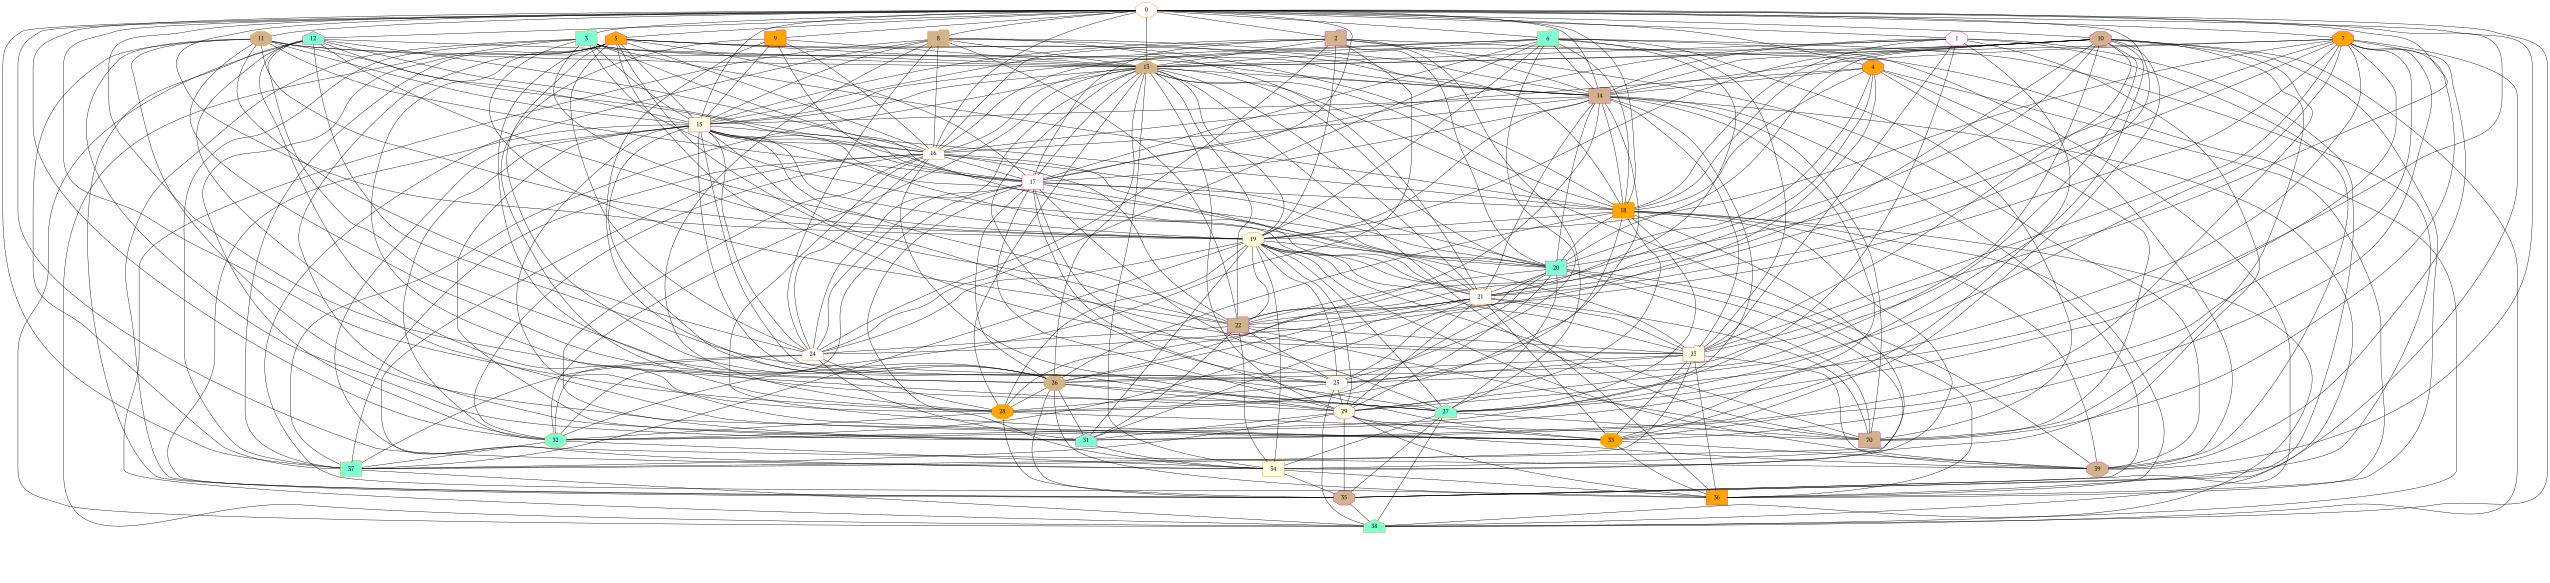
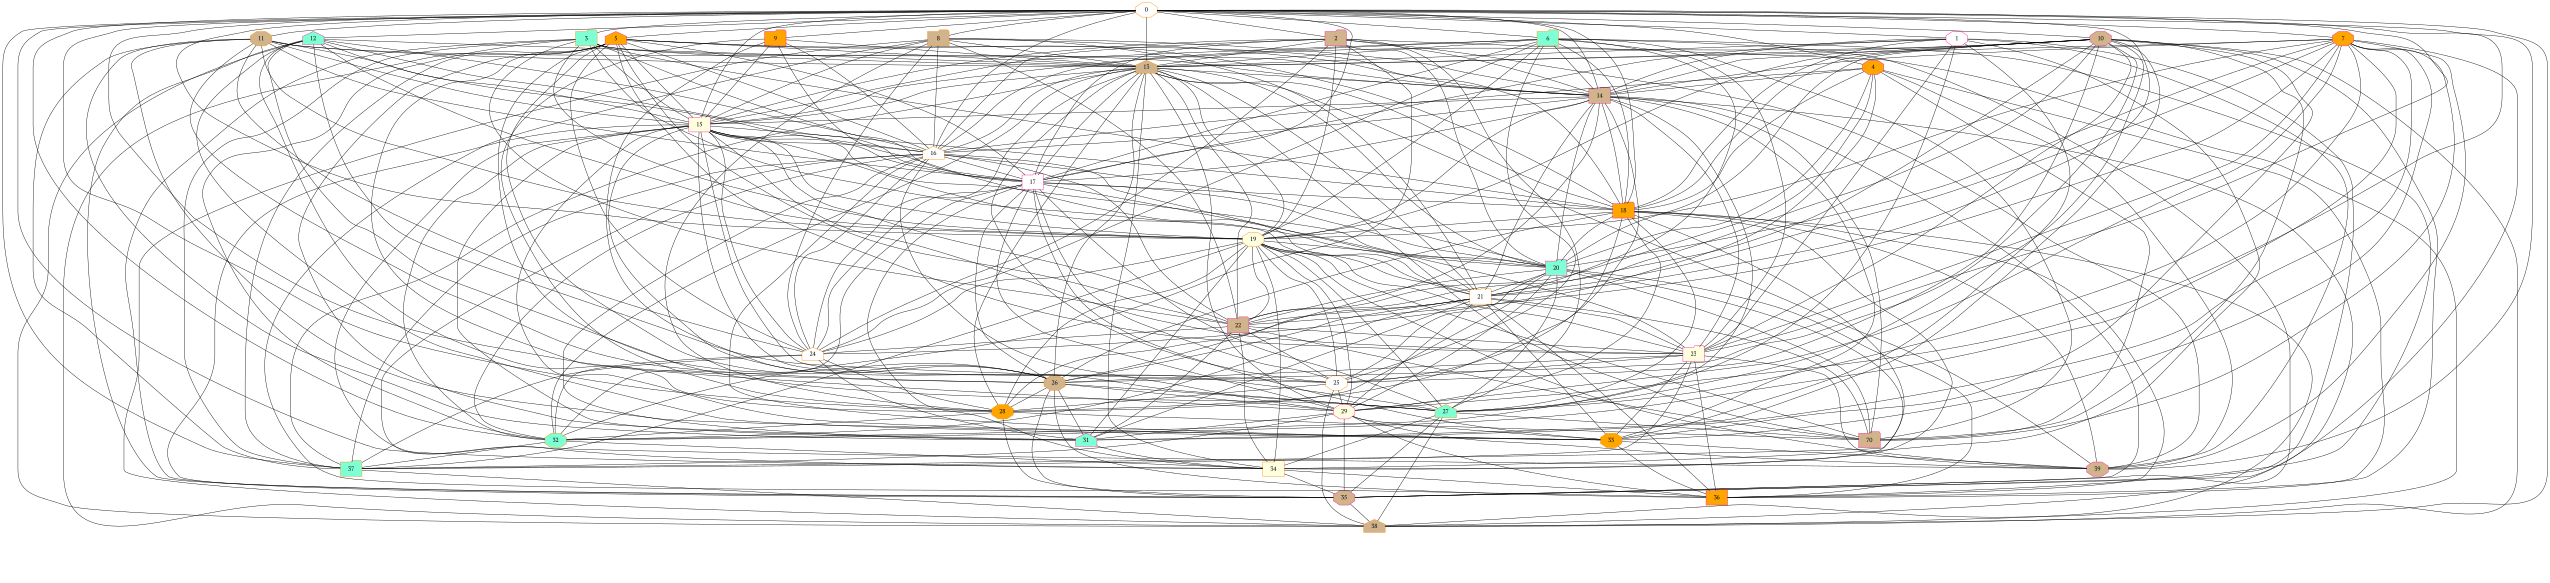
node "18": color darkorange -> deeppink
node "38": fillcolor aquamarine -> tan
